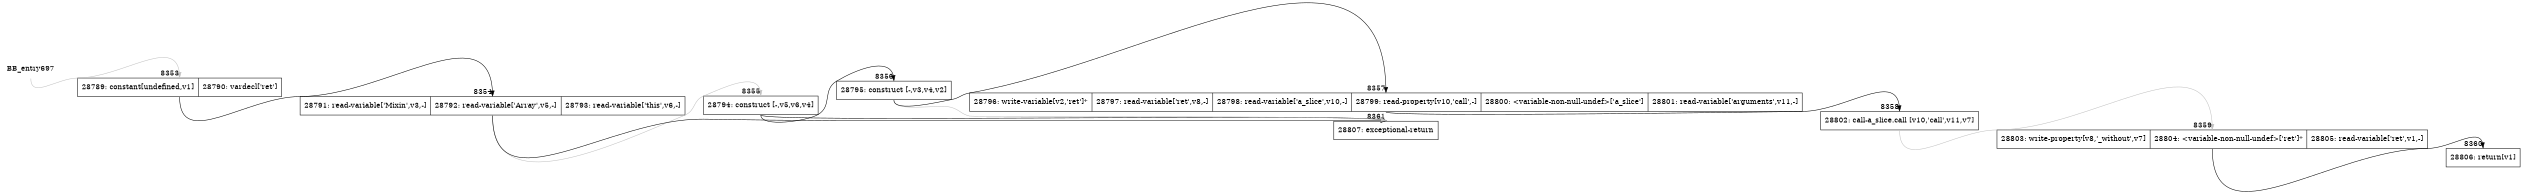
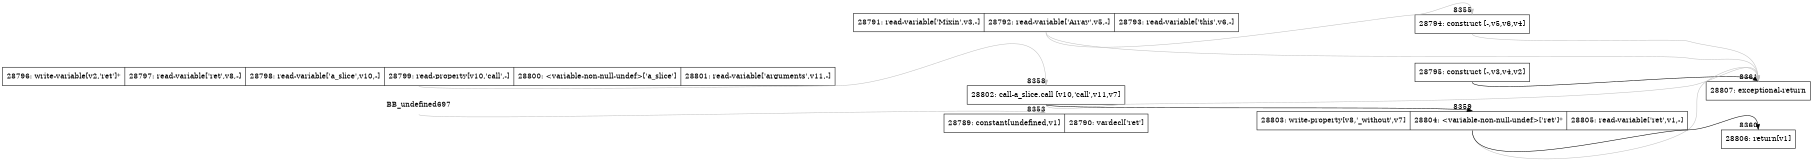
edge "28795: construct [-,v3,v4,v2]" -> "28796: write-variable[v2,'ret']*": removed
node "BB_entry697": label "BB_entry697" -> "BB_undefined697"
edge "28789: constant[undefined,v1]" -> "28791: read-variable['Mixin',v3,-]": removed
edge "28794: construct [-,v5,v6,v4]" -> "28795: construct [-,v3,v4,v2]": removed
edge "28802: call-a_slice.call [v10,'call',v11,v7]" -> "28807: exceptional-return": added
edge "28796: write-variable[v2,'ret']*" -> "28802: call-a_slice.call [v10,'call',v11,v7]": color black -> gray
edge "28795: construct [-,v3,v4,v2]" -> "28807: exceptional-return": color gray -> black
edge "28794: construct [-,v5,v6,v4]" -> "28807: exceptional-return": color black -> gray
edge "28802: call-a_slice.call [v10,'call',v11,v7]" -> "28803: write-property[v8,'_without',v7]": color gray -> black
edge "28791: read-variable['Mixin',v3,-]" -> "28807: exceptional-return": color black -> gray
edge "28803: write-property[v8,'_without',v7]" -> "28807: exceptional-return": added
